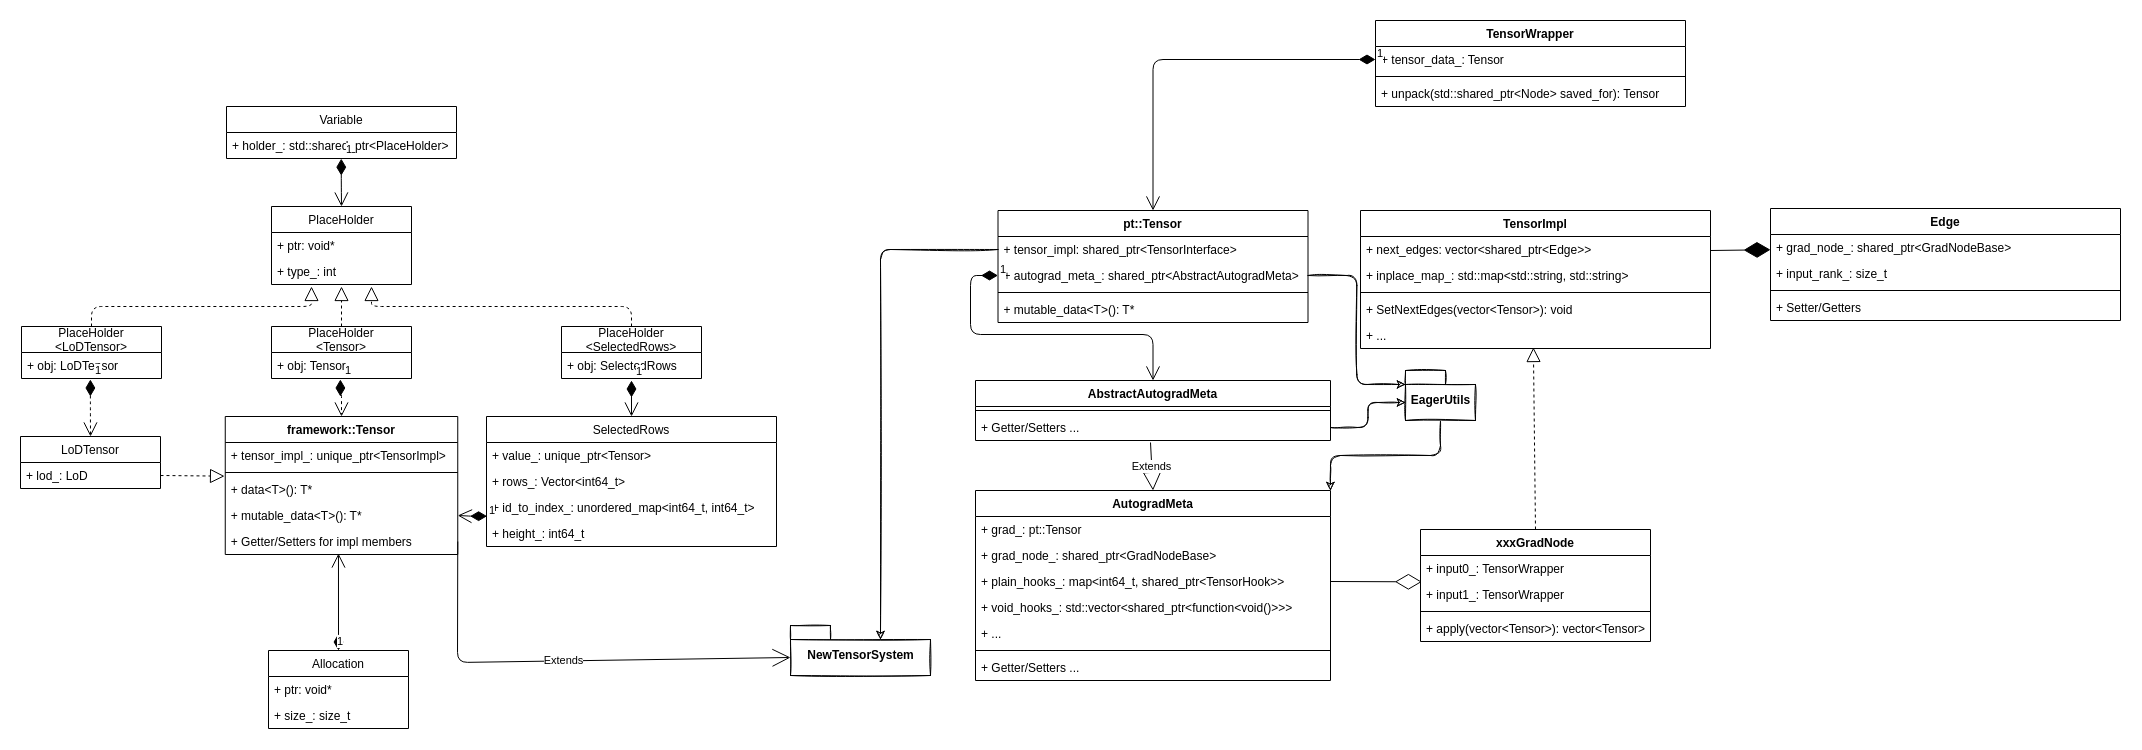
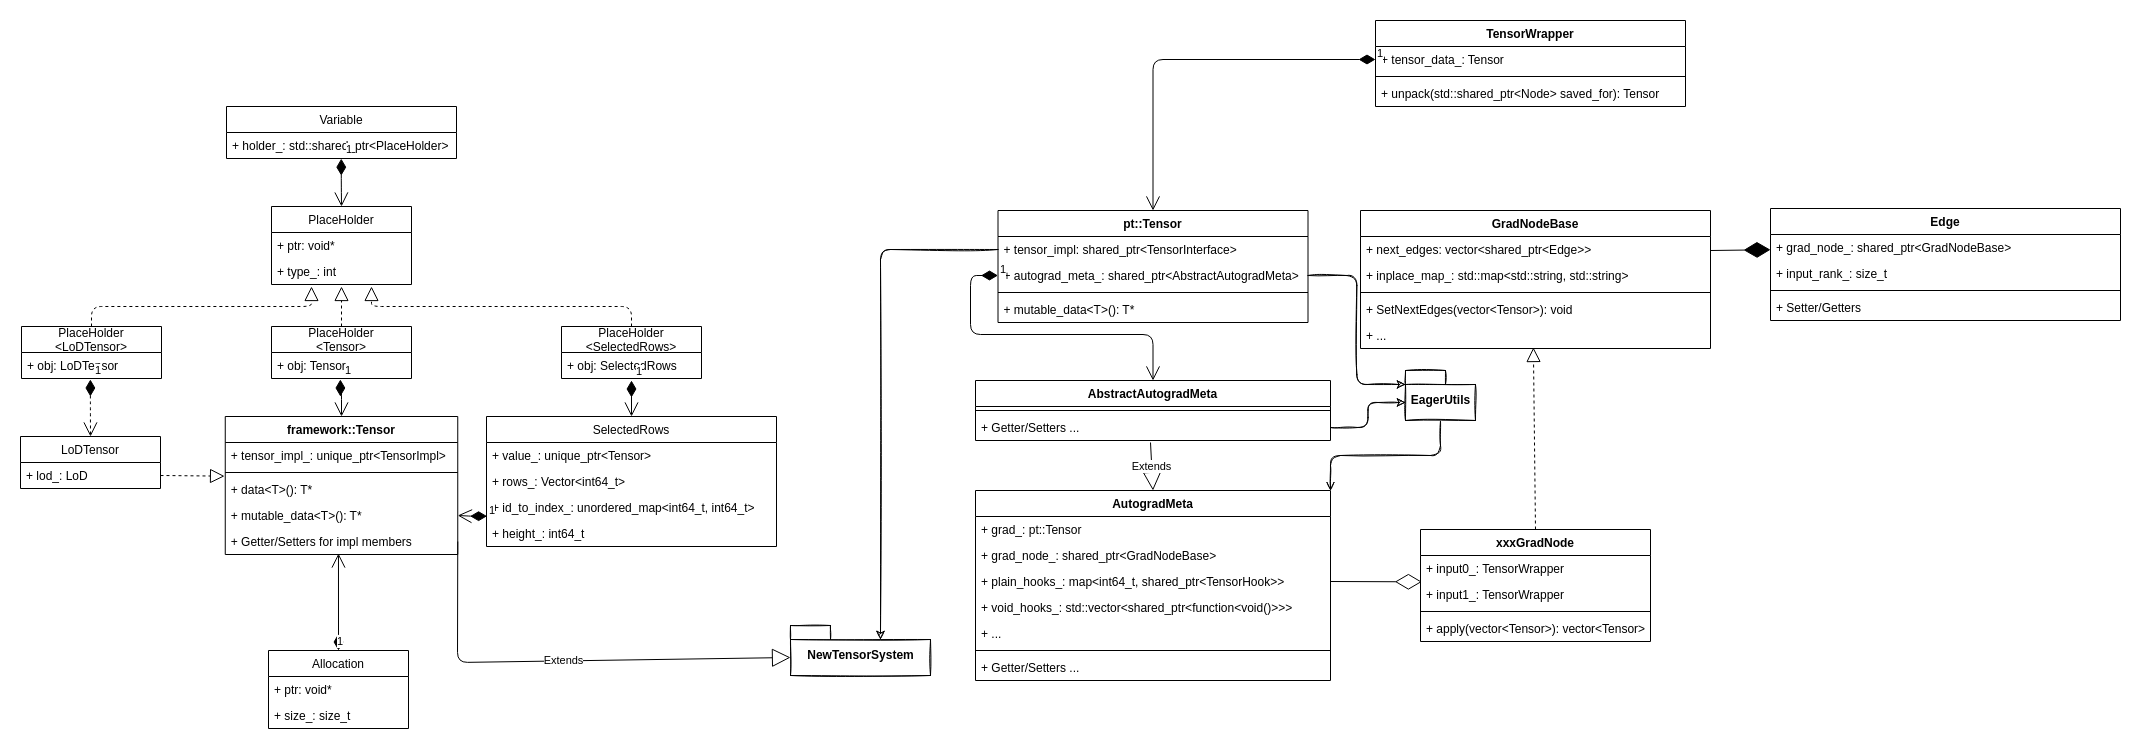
node "TensorImpl": label "TensorImpl" -> "GradNodeBase"
edge "+ obj: Tensor" -- "framework::Tensor": style dashed -> solid
edge "EagerUtils" -> "AutogradMeta": arrowhead classic -> open
edge "+ Getter/Setters for impl members" -> "NewTensorSystem": arrowhead open -> block
